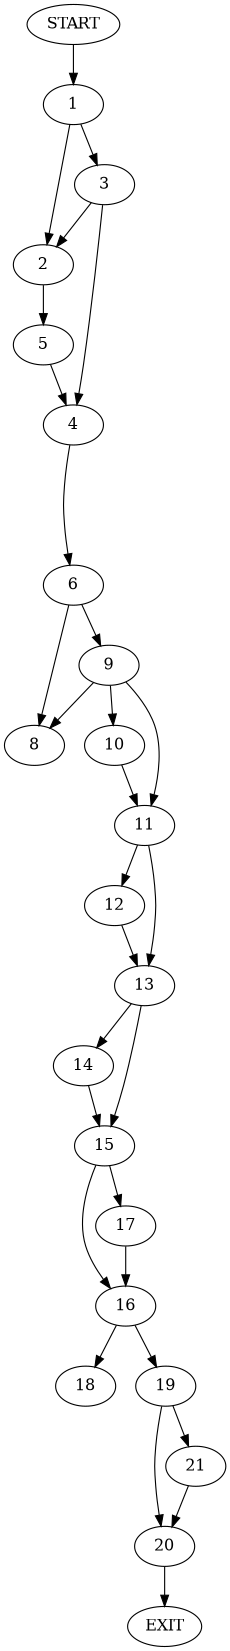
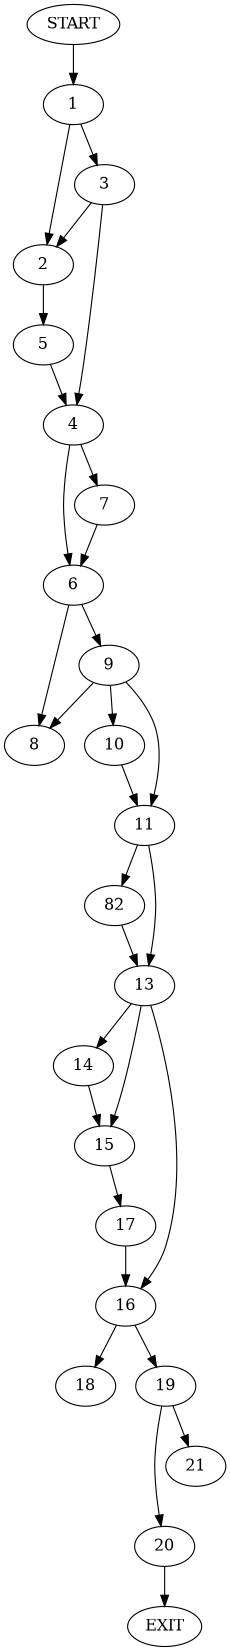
node "7": added
node "12": label "12" -> "82"
edge "15" -> "16": now "13" -> "16"
edge "21" -> "20": removed
